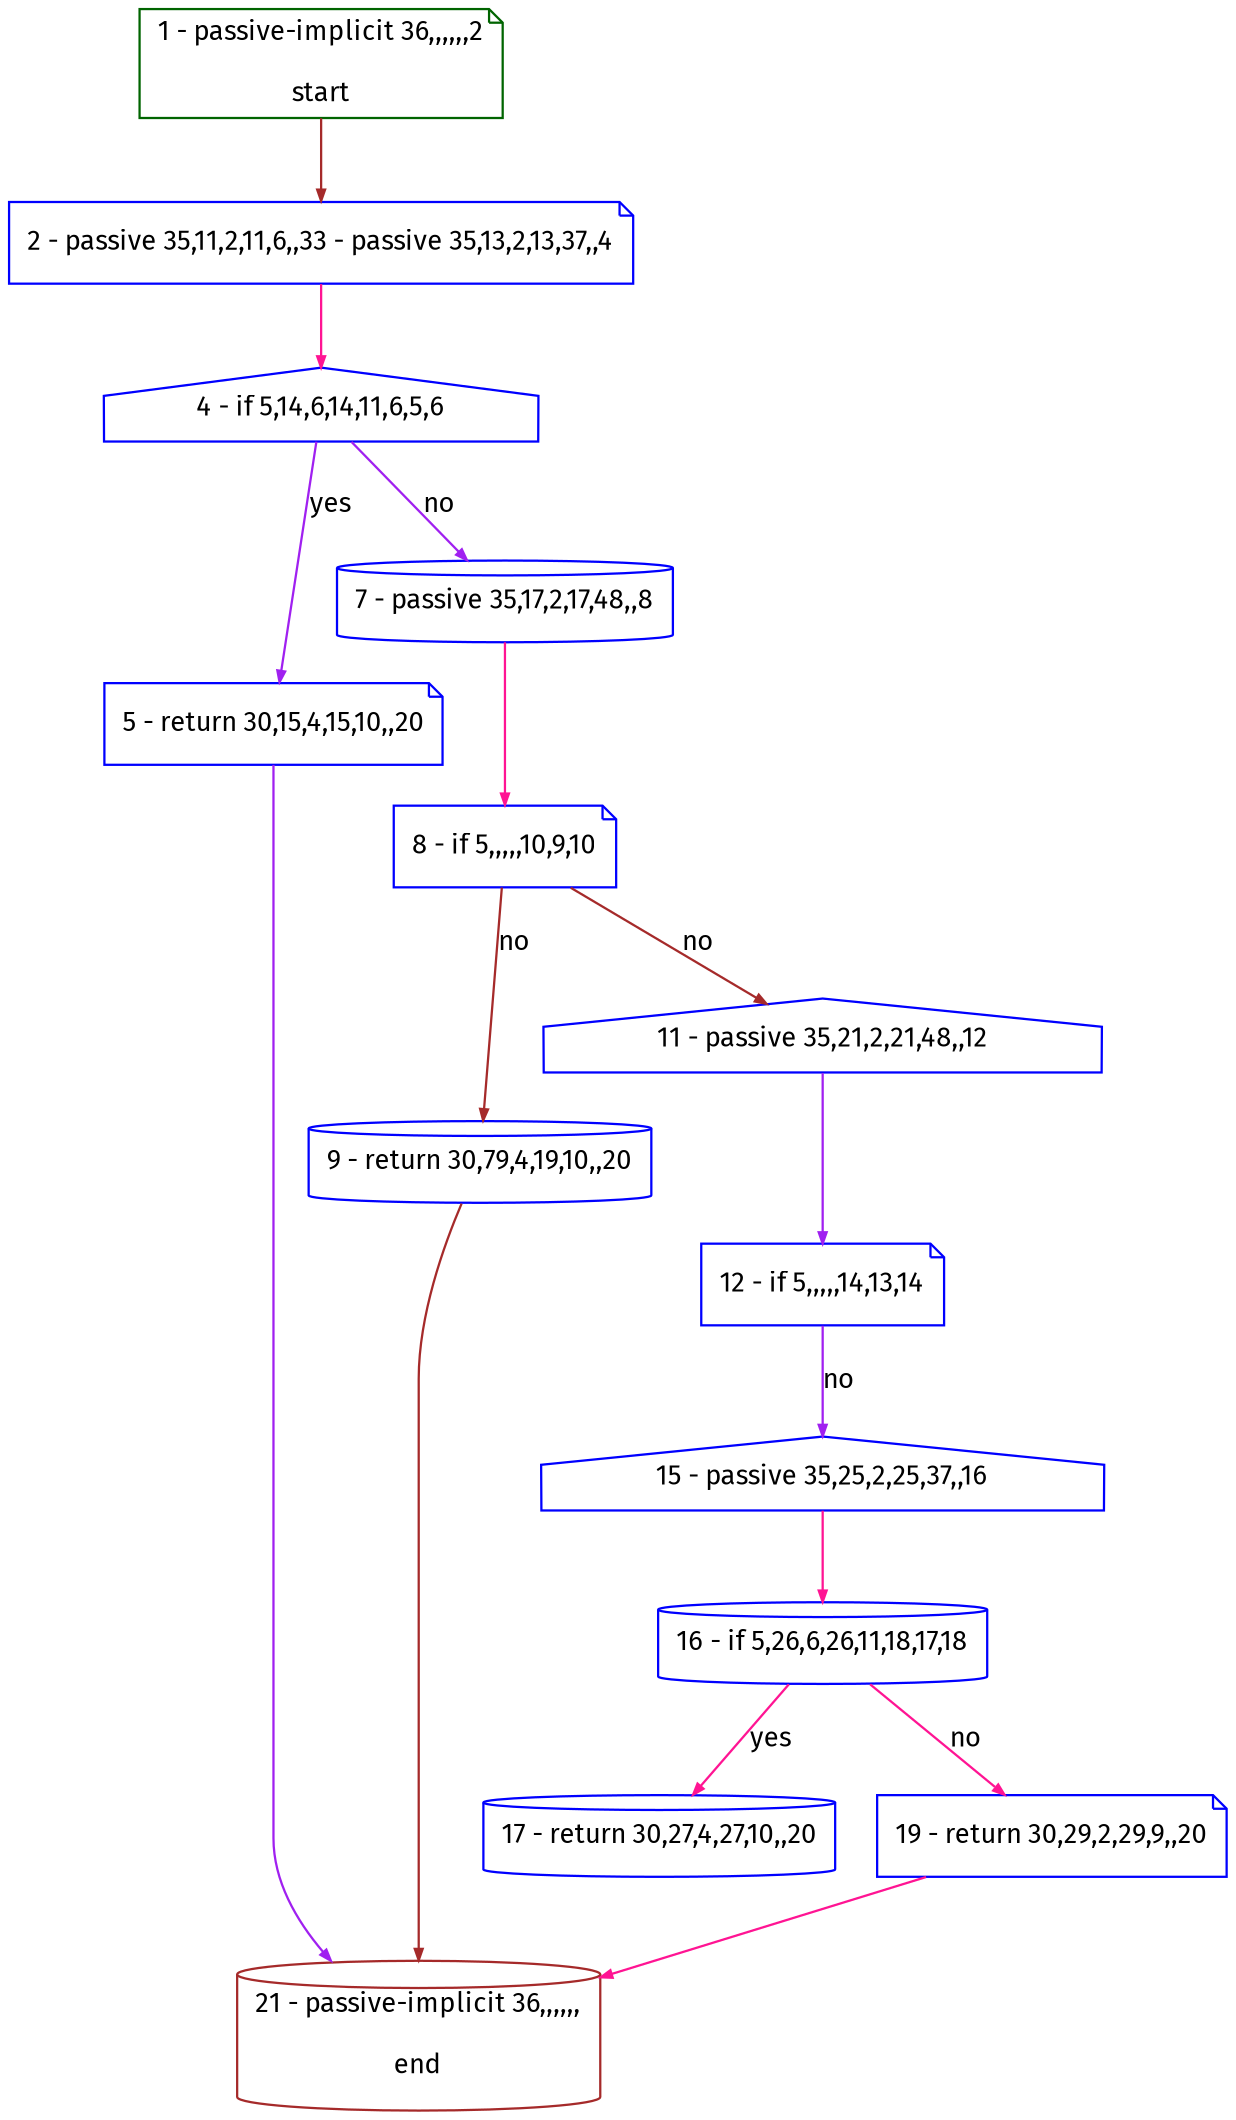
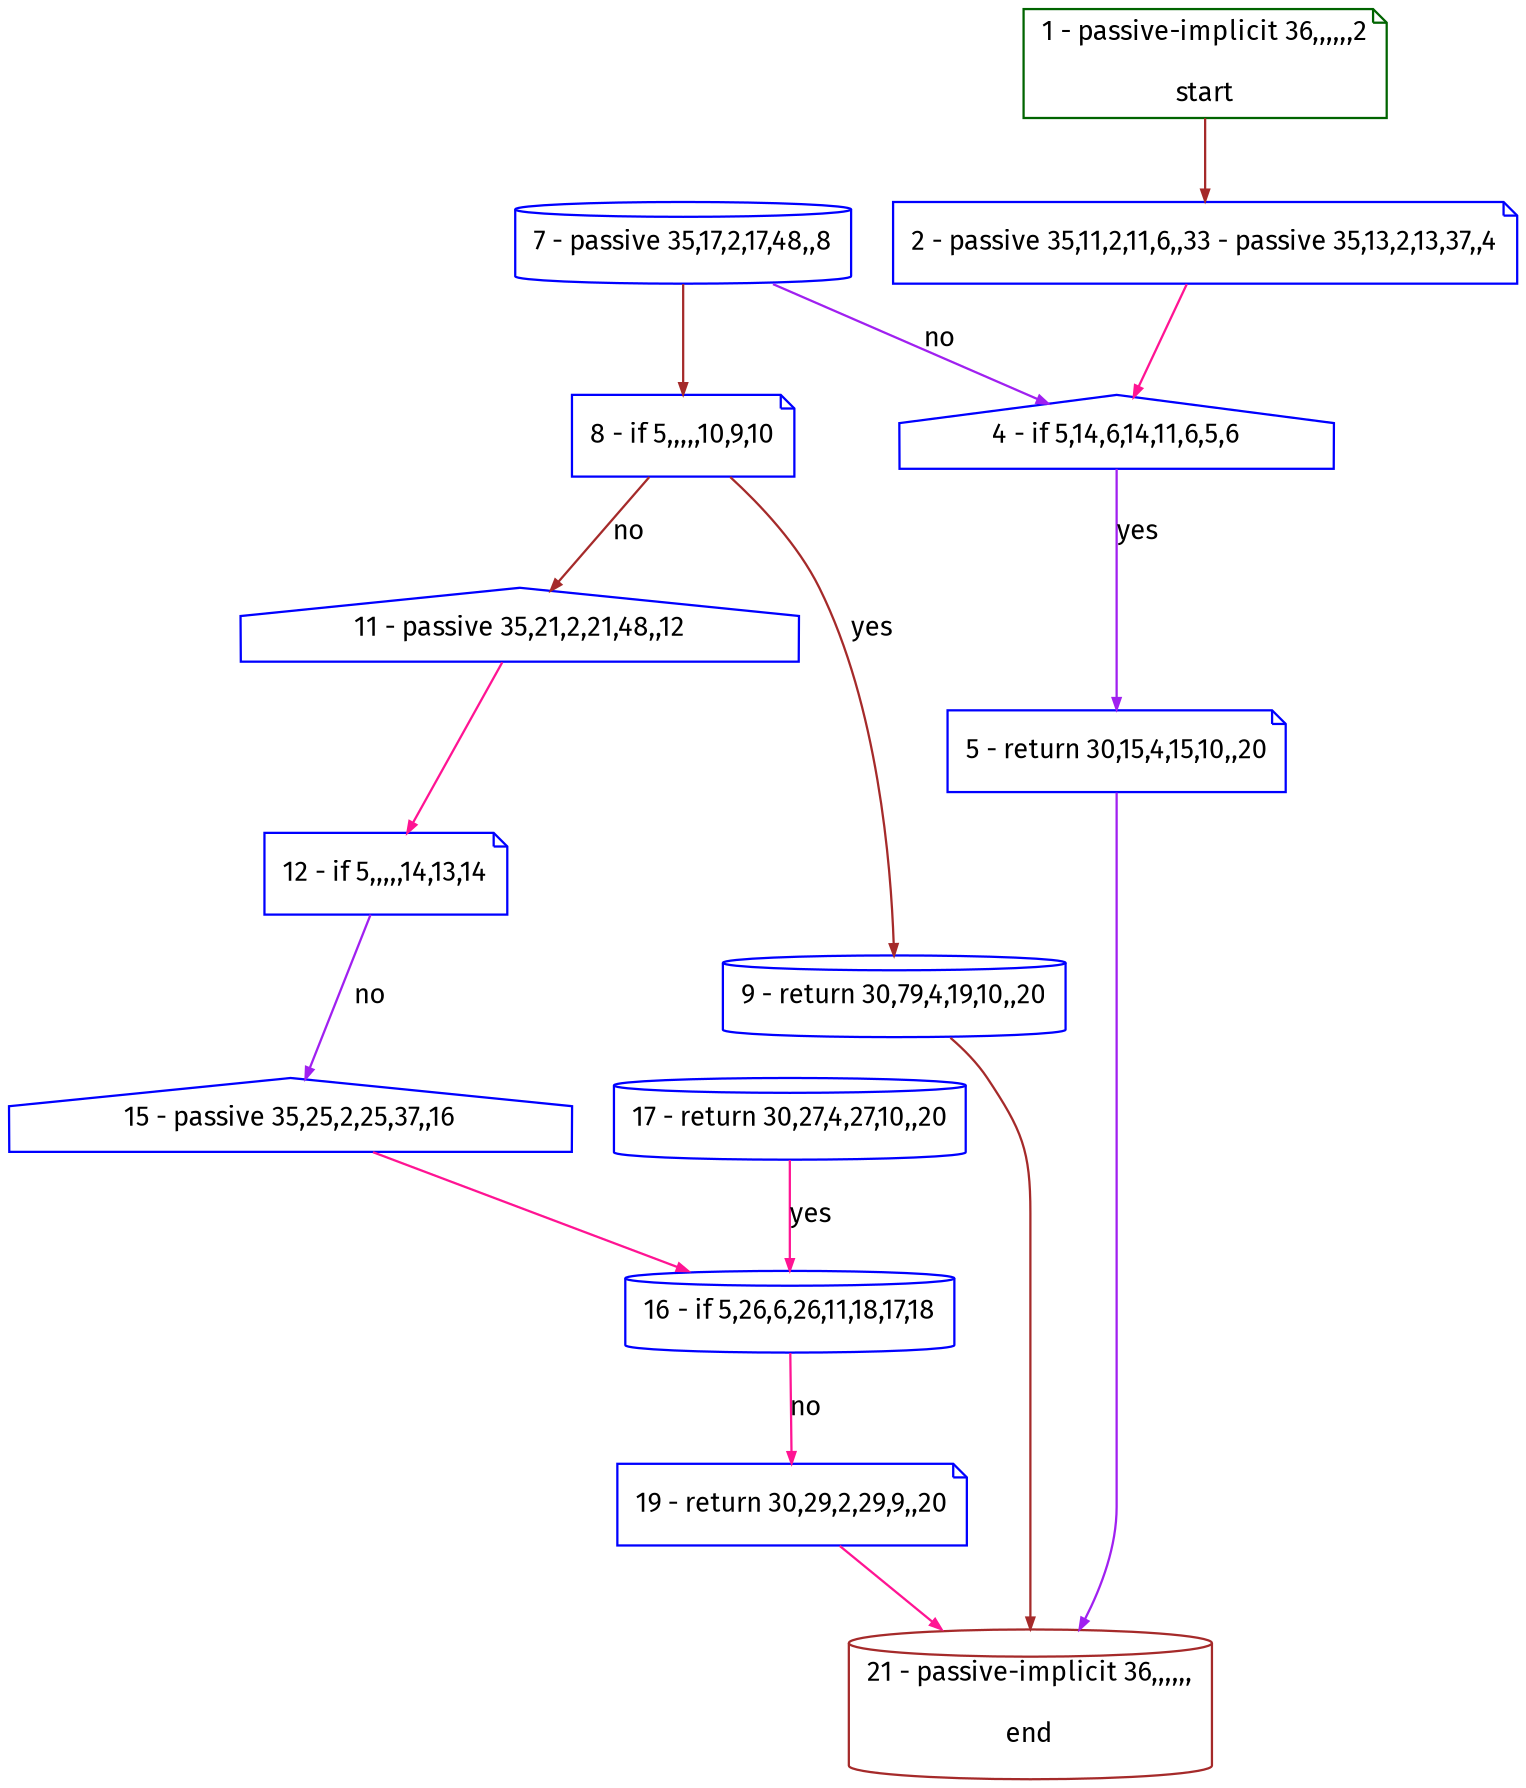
edge "4 - if 5,14,6,14,11,6,5,6" -> "7 - passive 35,17,2,17,48,,8": reversed
edge "7 - passive 35,17,2,17,48,,8" -> "8 - if 5,,,,,10,9,10": color deeppink -> brown
edge "8 - if 5,,,,,10,9,10" -> "9 - return 30,79,4,19,10,,20": label "no" -> "yes"
edge "11 - passive 35,21,2,21,48,,12" -> "12 - if 5,,,,,14,13,14": color purple -> deeppink
edge "16 - if 5,26,6,26,11,18,17,18" -> "17 - return 30,27,4,27,10,,20": reversed
